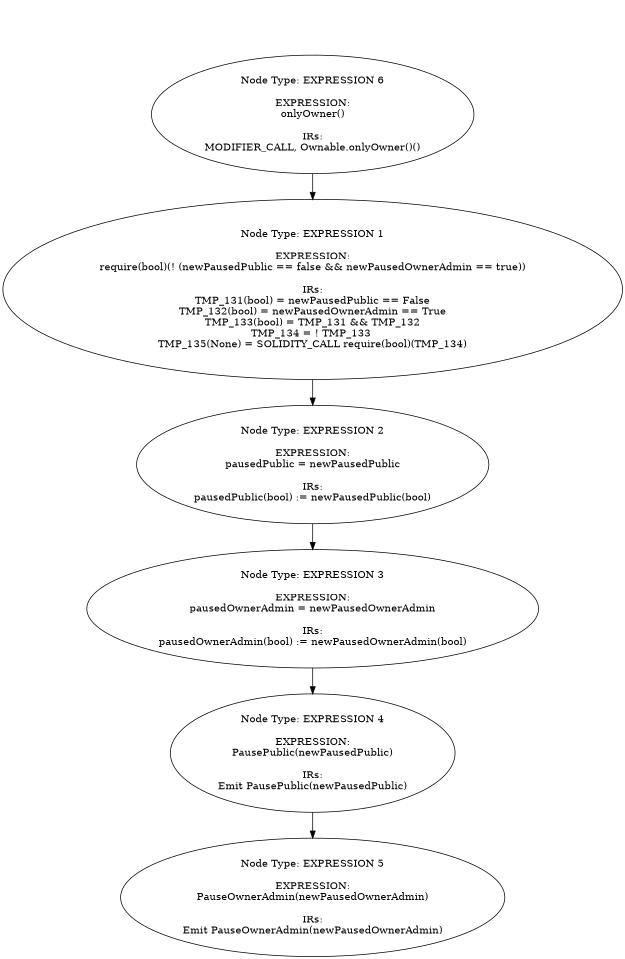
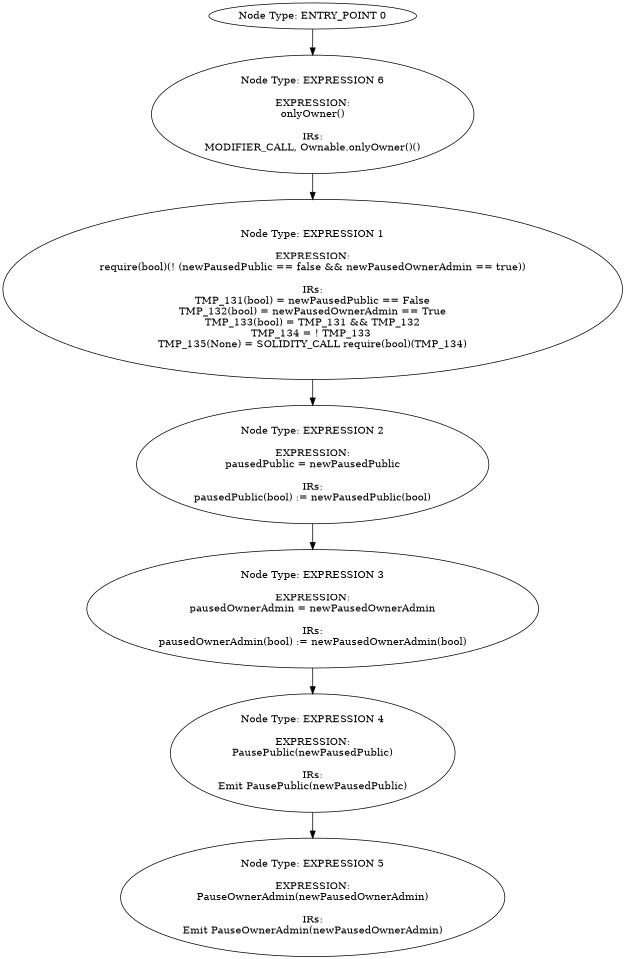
node "Node Type: ENTRY_POINT 0": added
